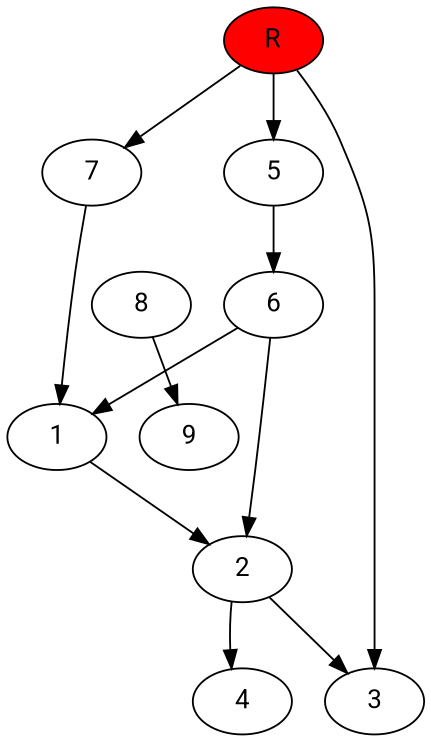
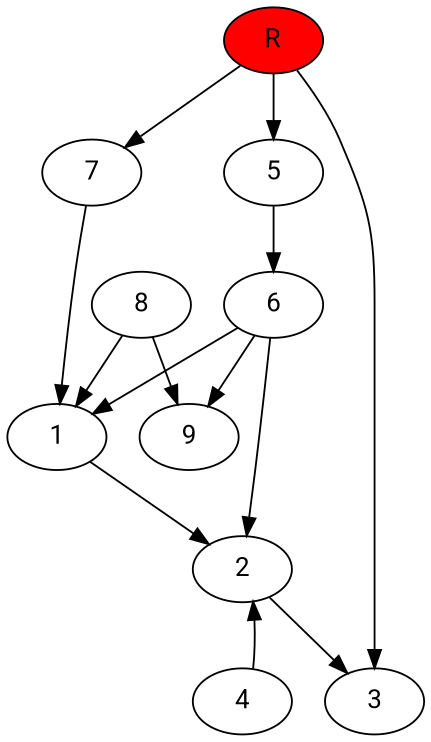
edge "8" -> "1": added
edge "6" -> "9": added
edge "2" -> "4": reversed
